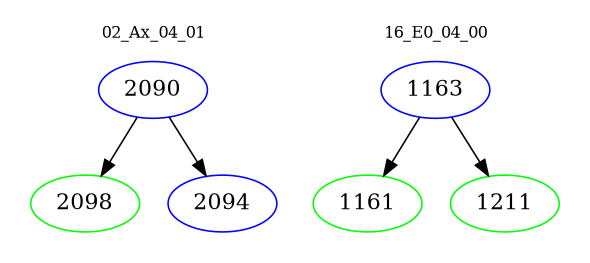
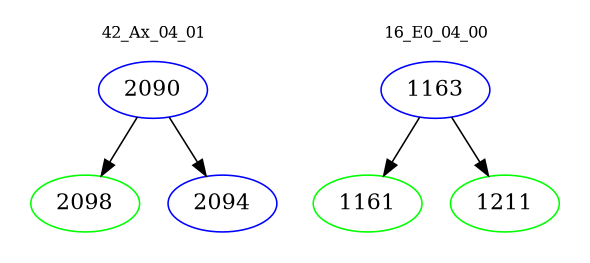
cluster "02_Ax_04_01": label "02_Ax_04_01" -> "42_Ax_04_01"
